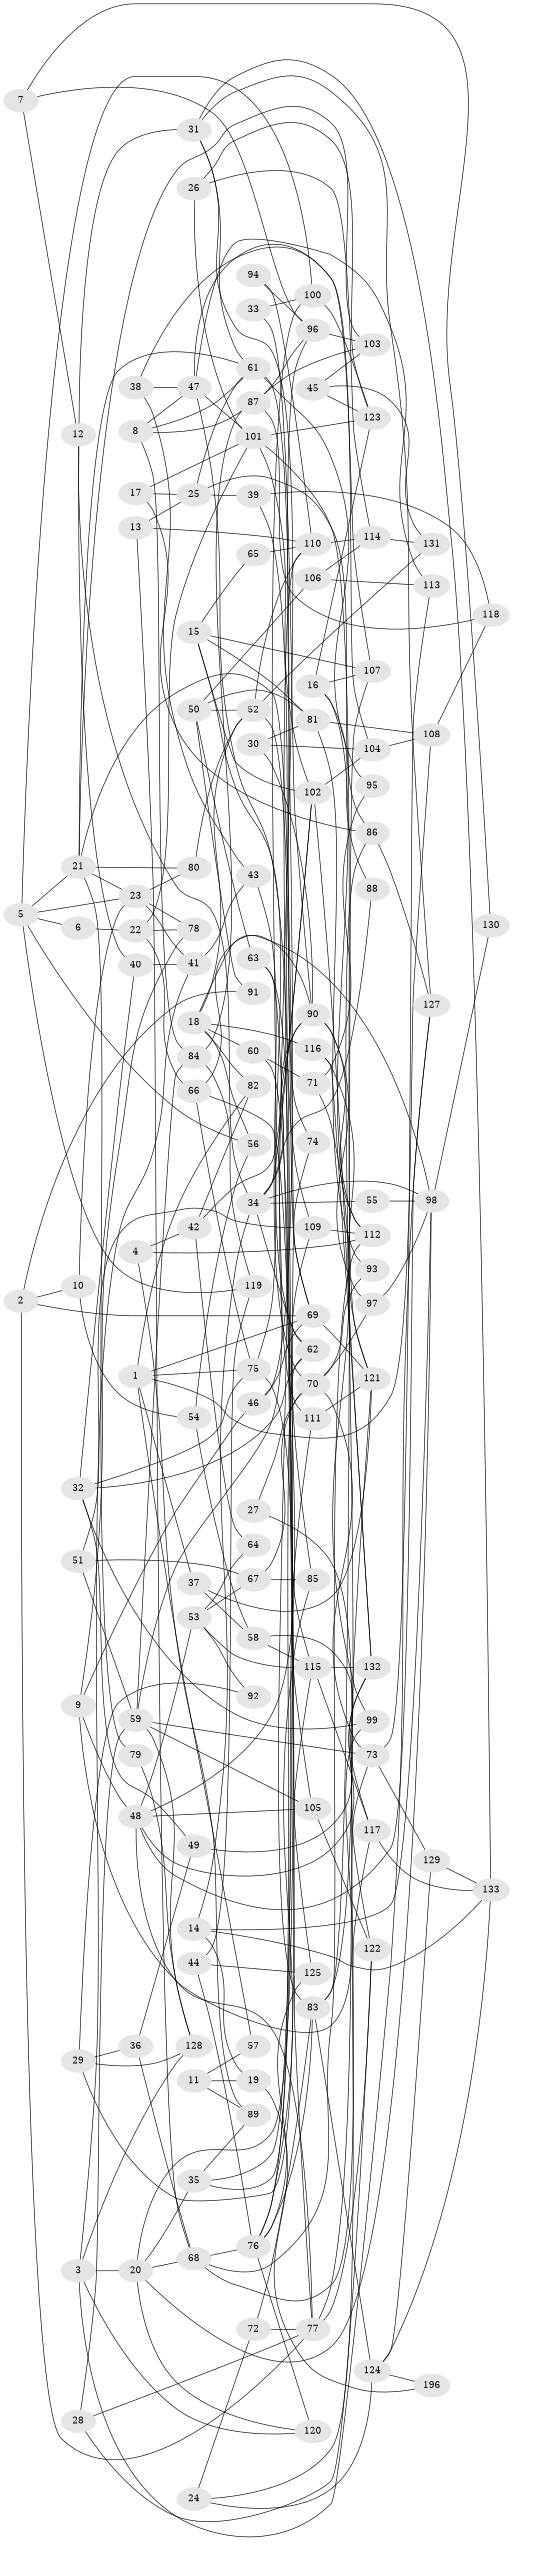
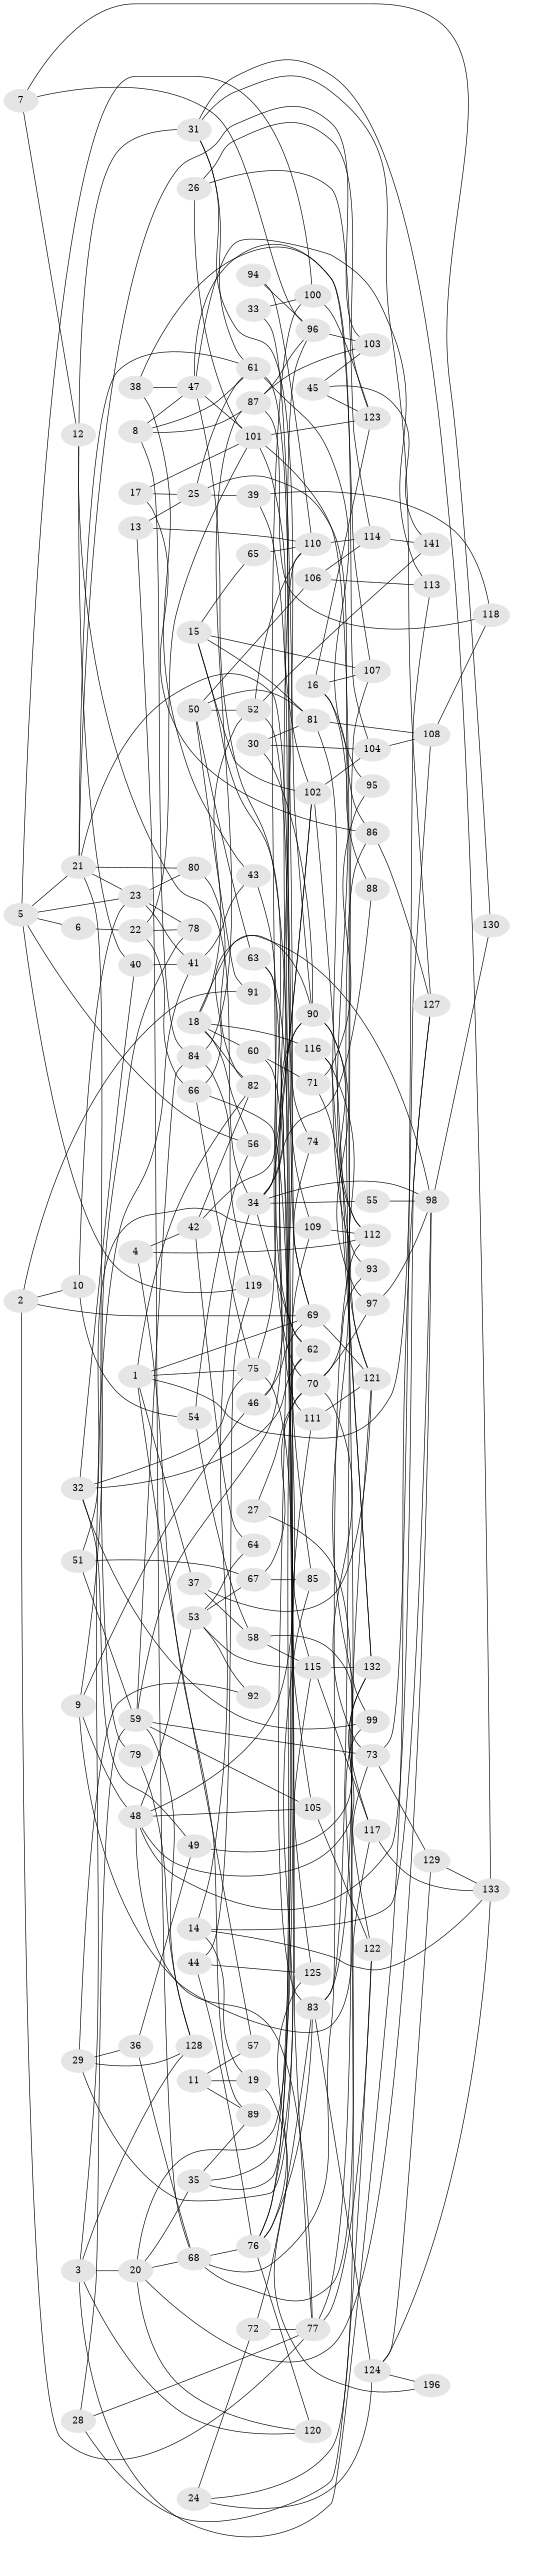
node "131": label "131" -> "141"
edge "52" -- "80": now "82" -- "80"
